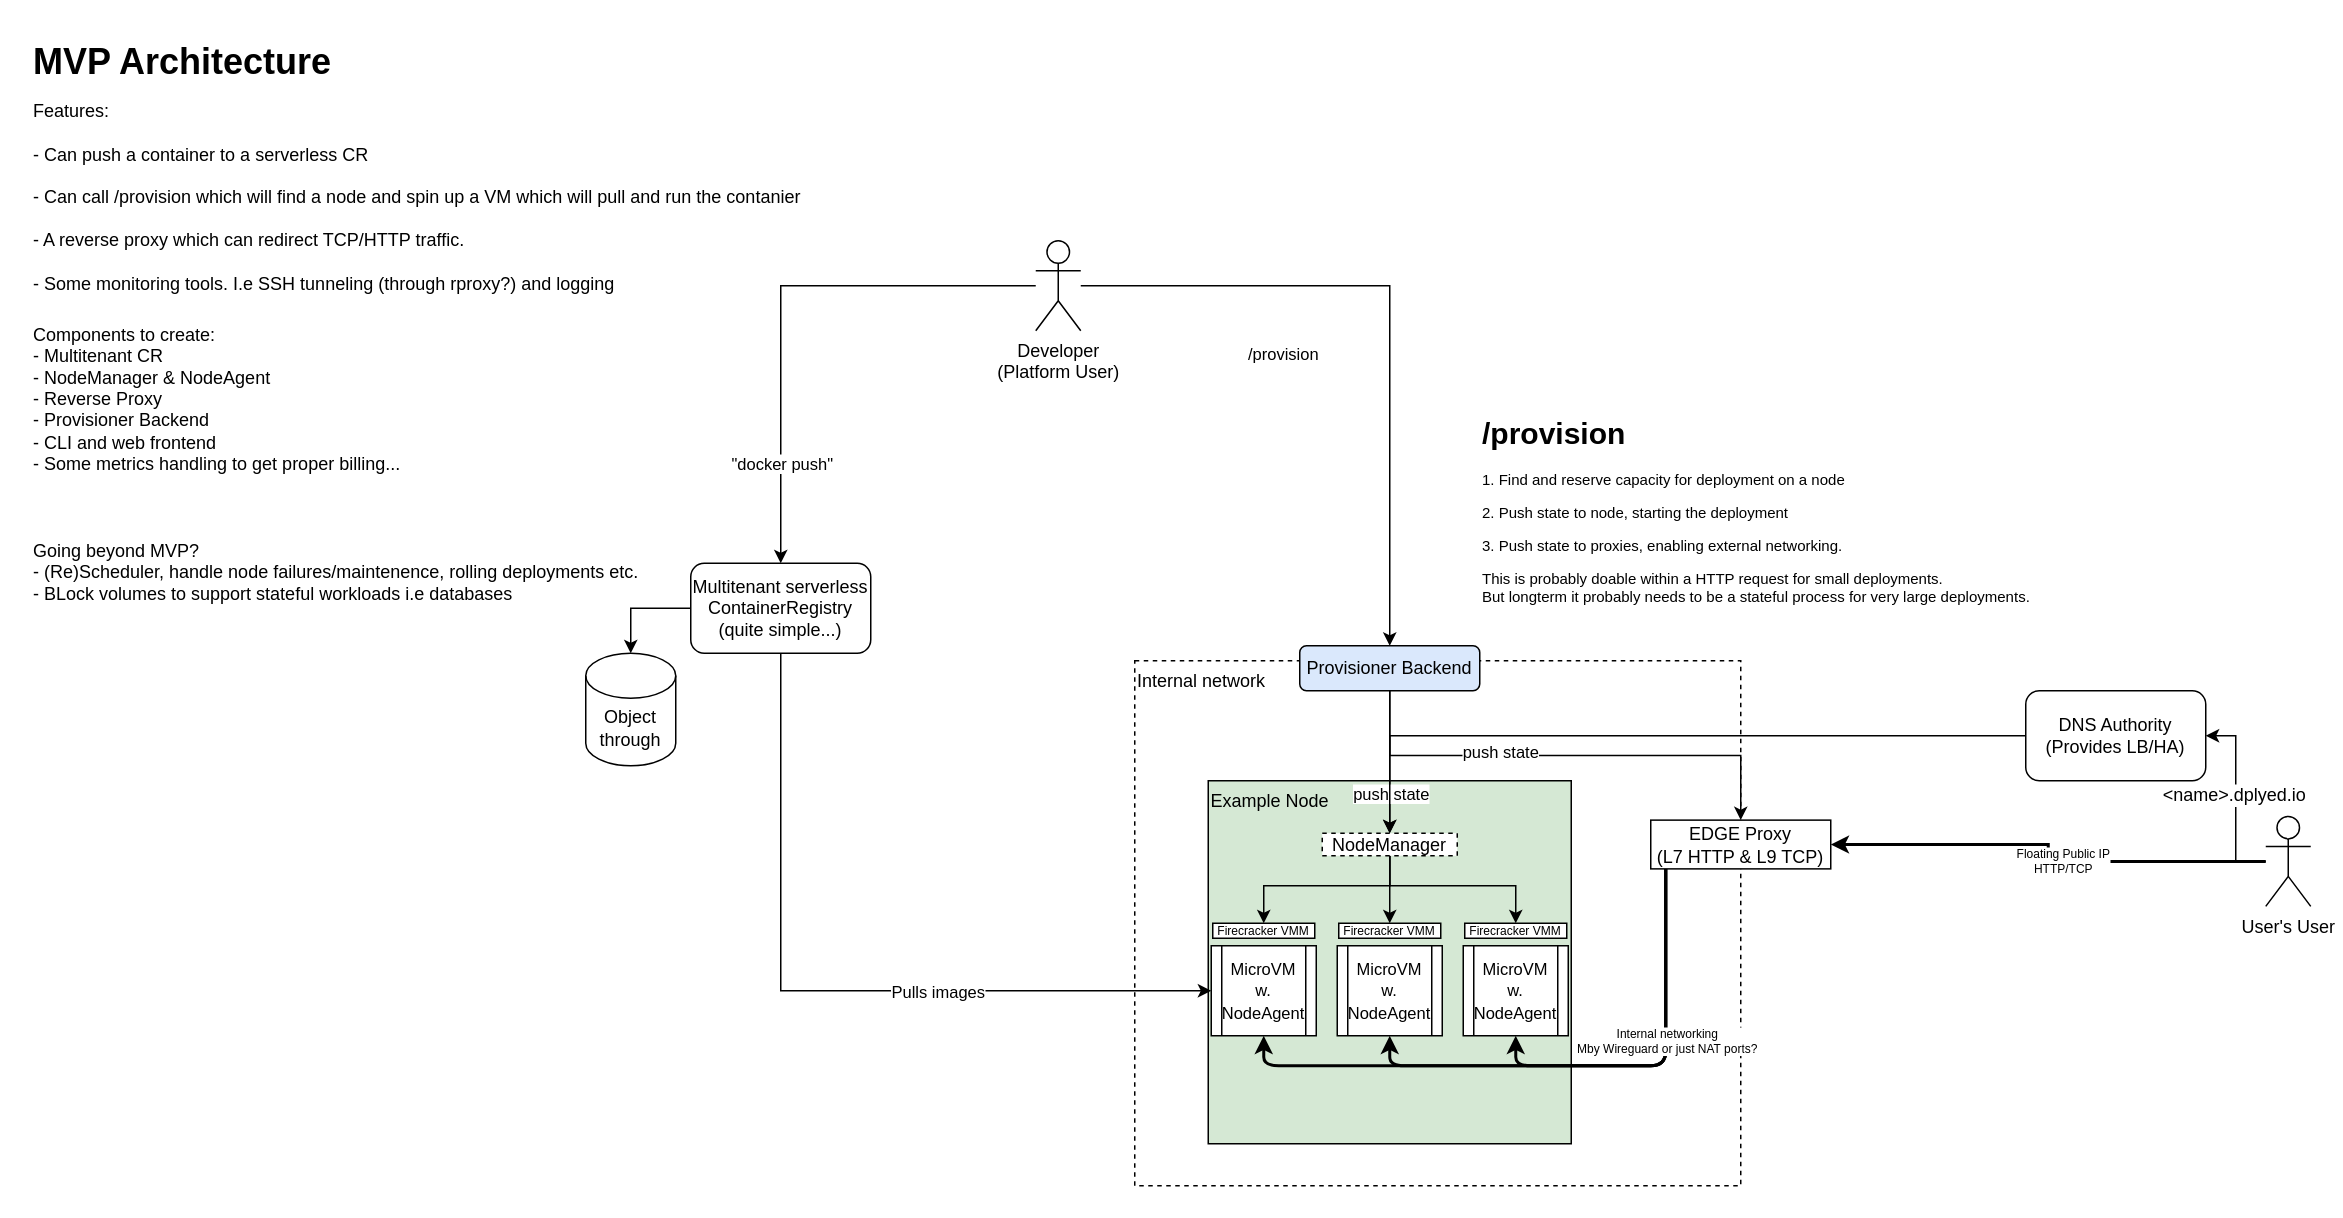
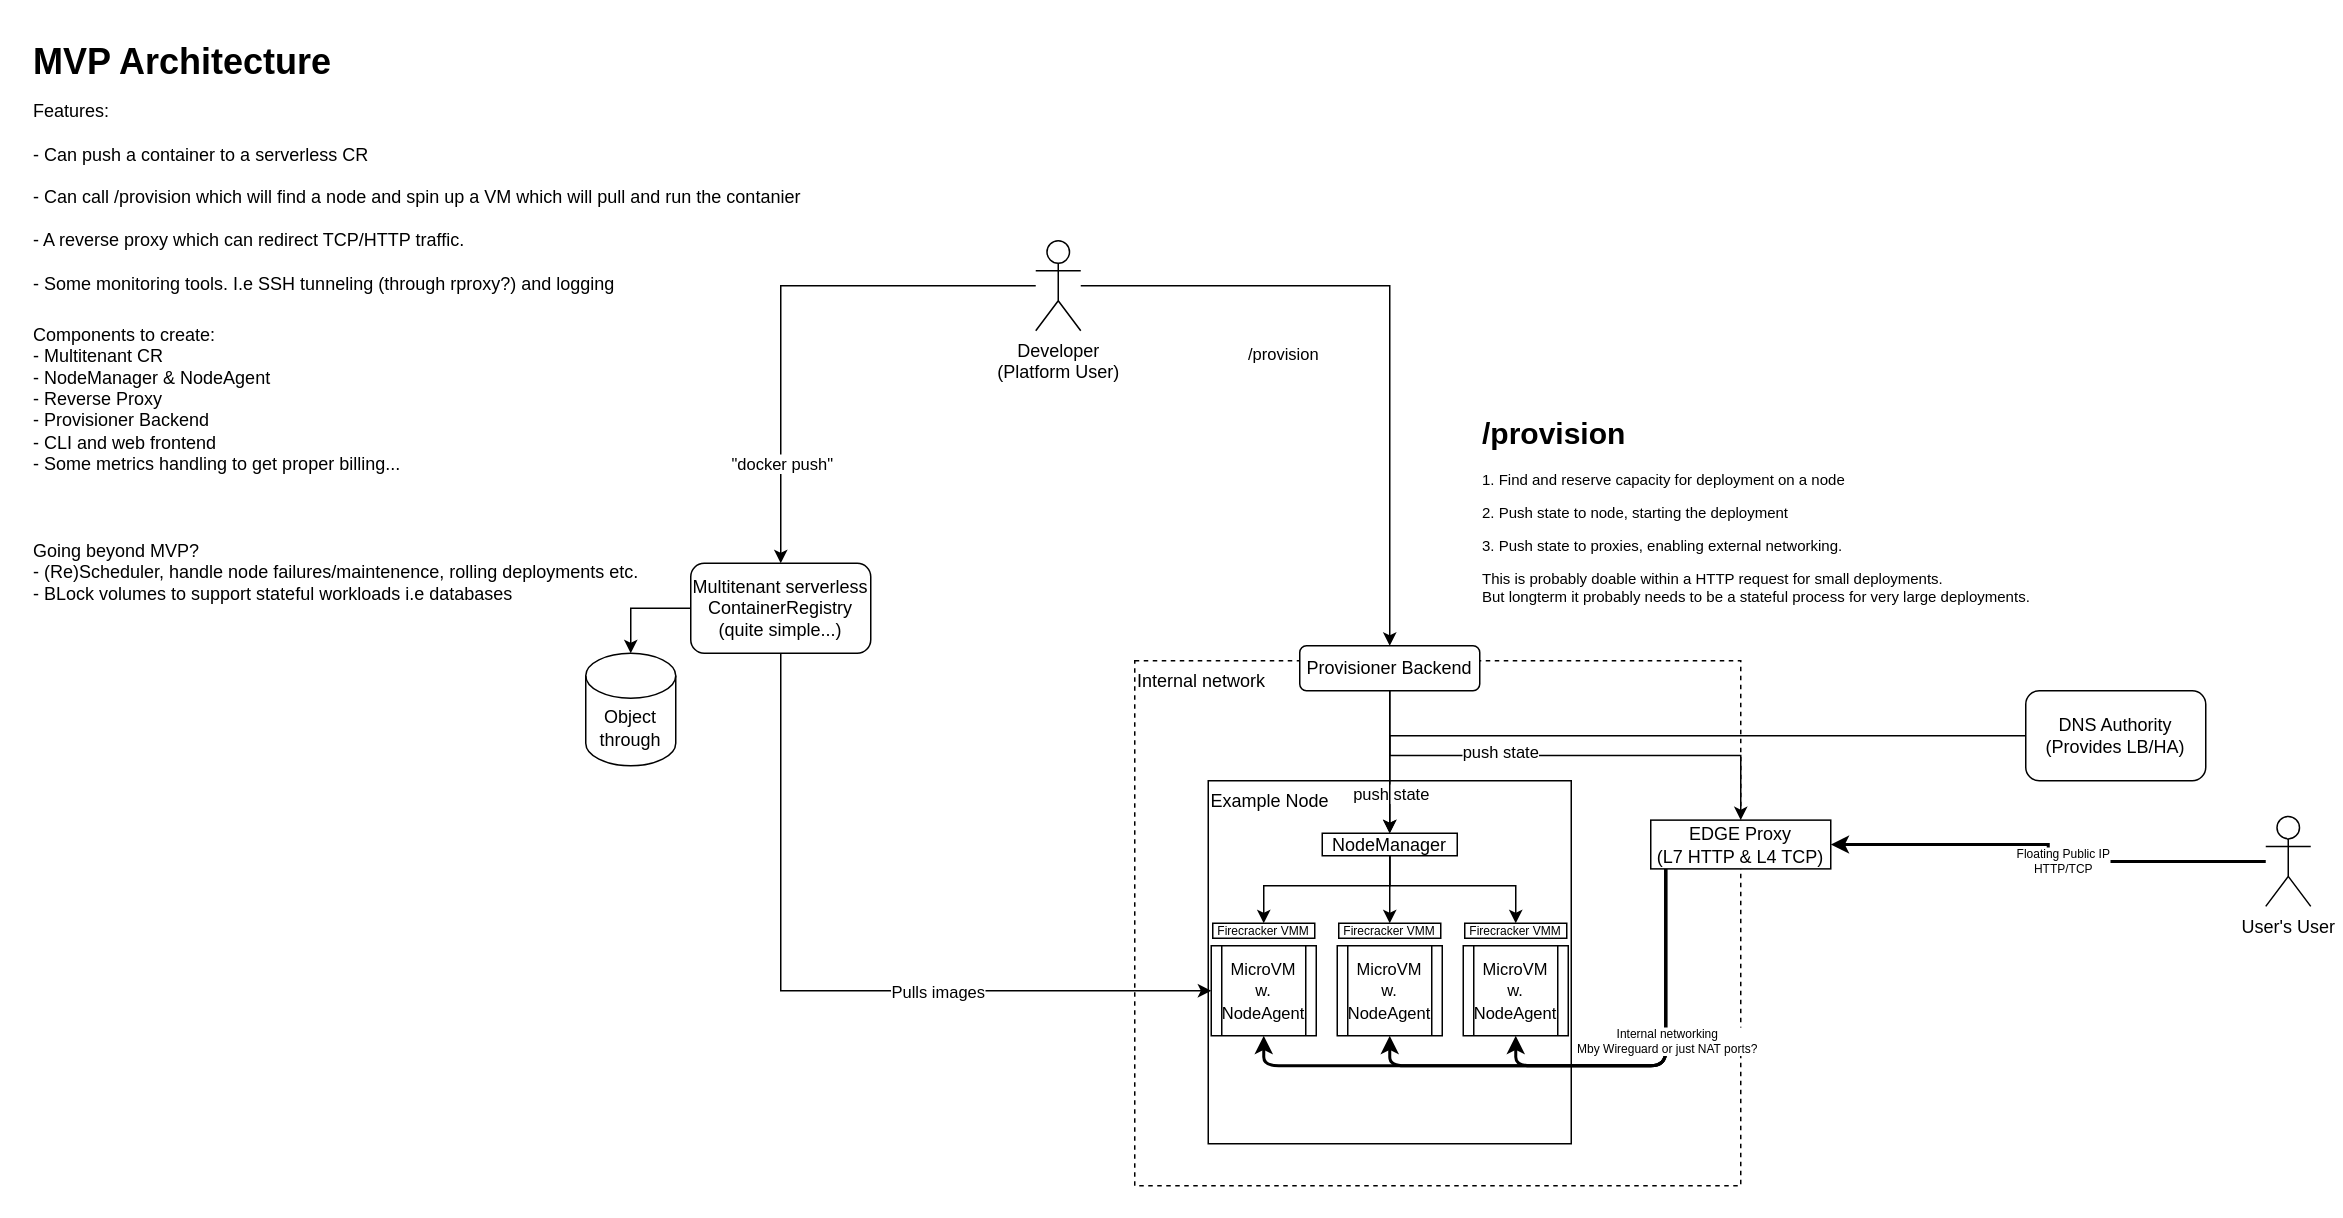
node "Provisioner Backend": fillcolor #dae8fc -> #ffffff
edge "User's User" -> "DNS Authority (Provides LB/HA)": removed, label "<name>.dplyed.io"
node "Example Node": fillcolor #d5e8d4 -> #ffffff
node "NodeManager": style dashed -> solid
node "EDGE Proxy (L7 HTTP & L9 TCP)": label "EDGE Proxy (L7 HTTP & L9 TCP)" -> "EDGE Proxy (L7 HTTP & L4 TCP)"
